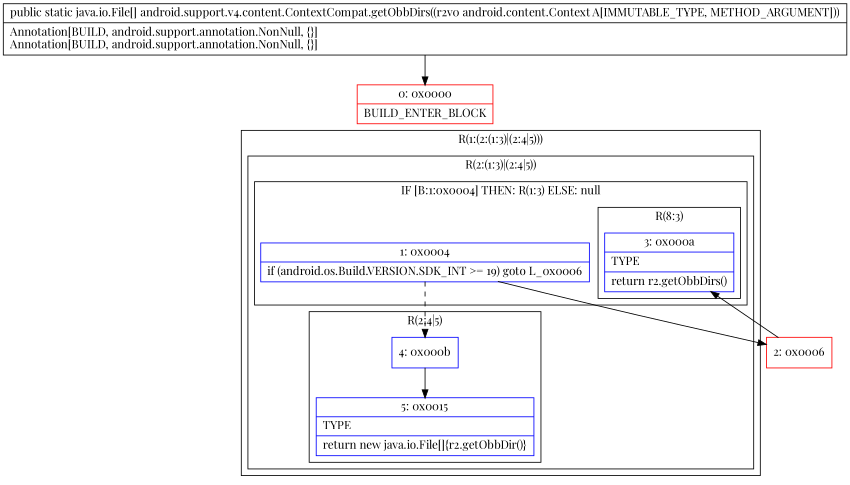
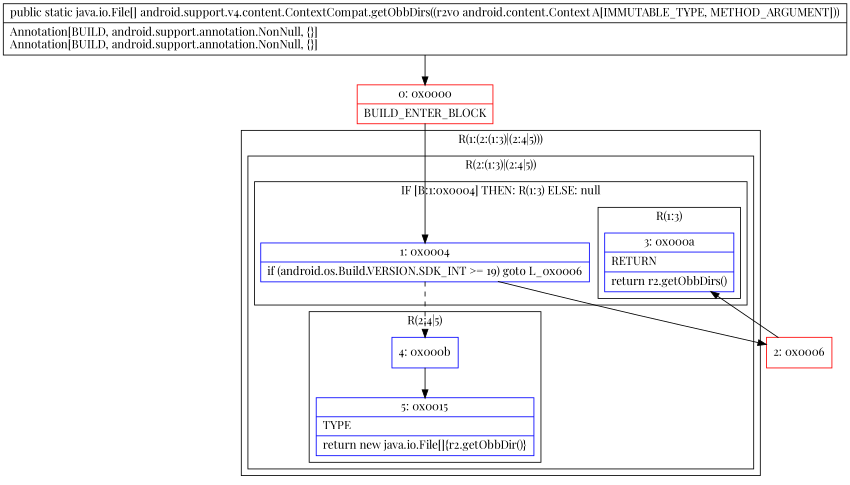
edge "0: 0x0000" -> "1: 0x0004": added
cluster "R(8:3)": label "R(8:3)" -> "R(1:3)"
node "3: 0x000a": text "TYPE" -> "RETURN"
